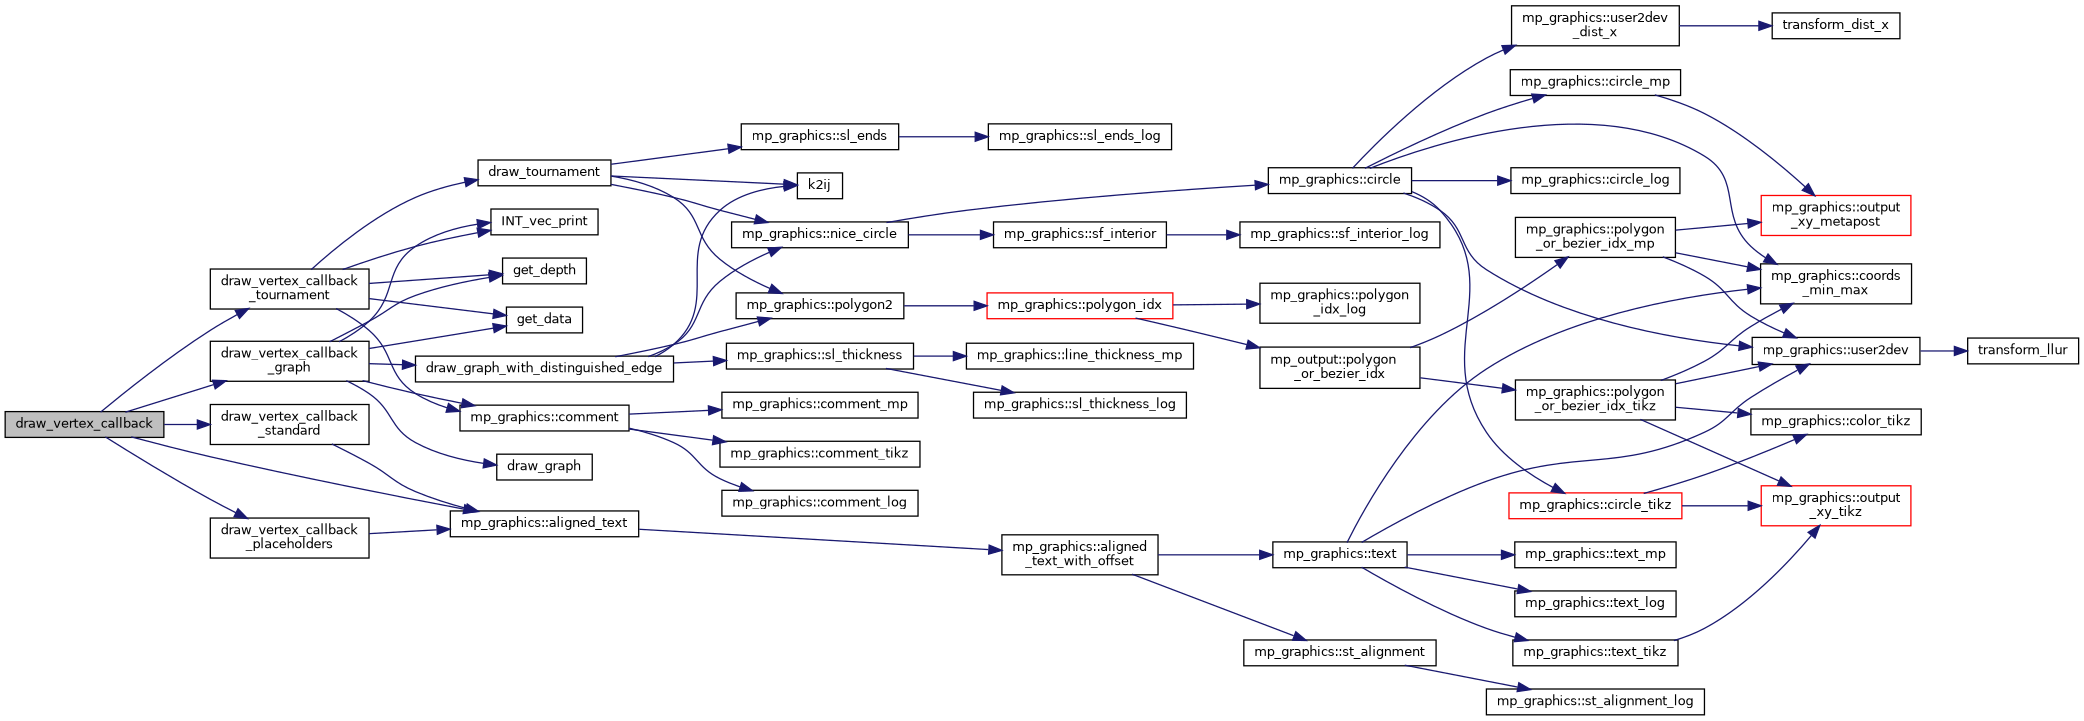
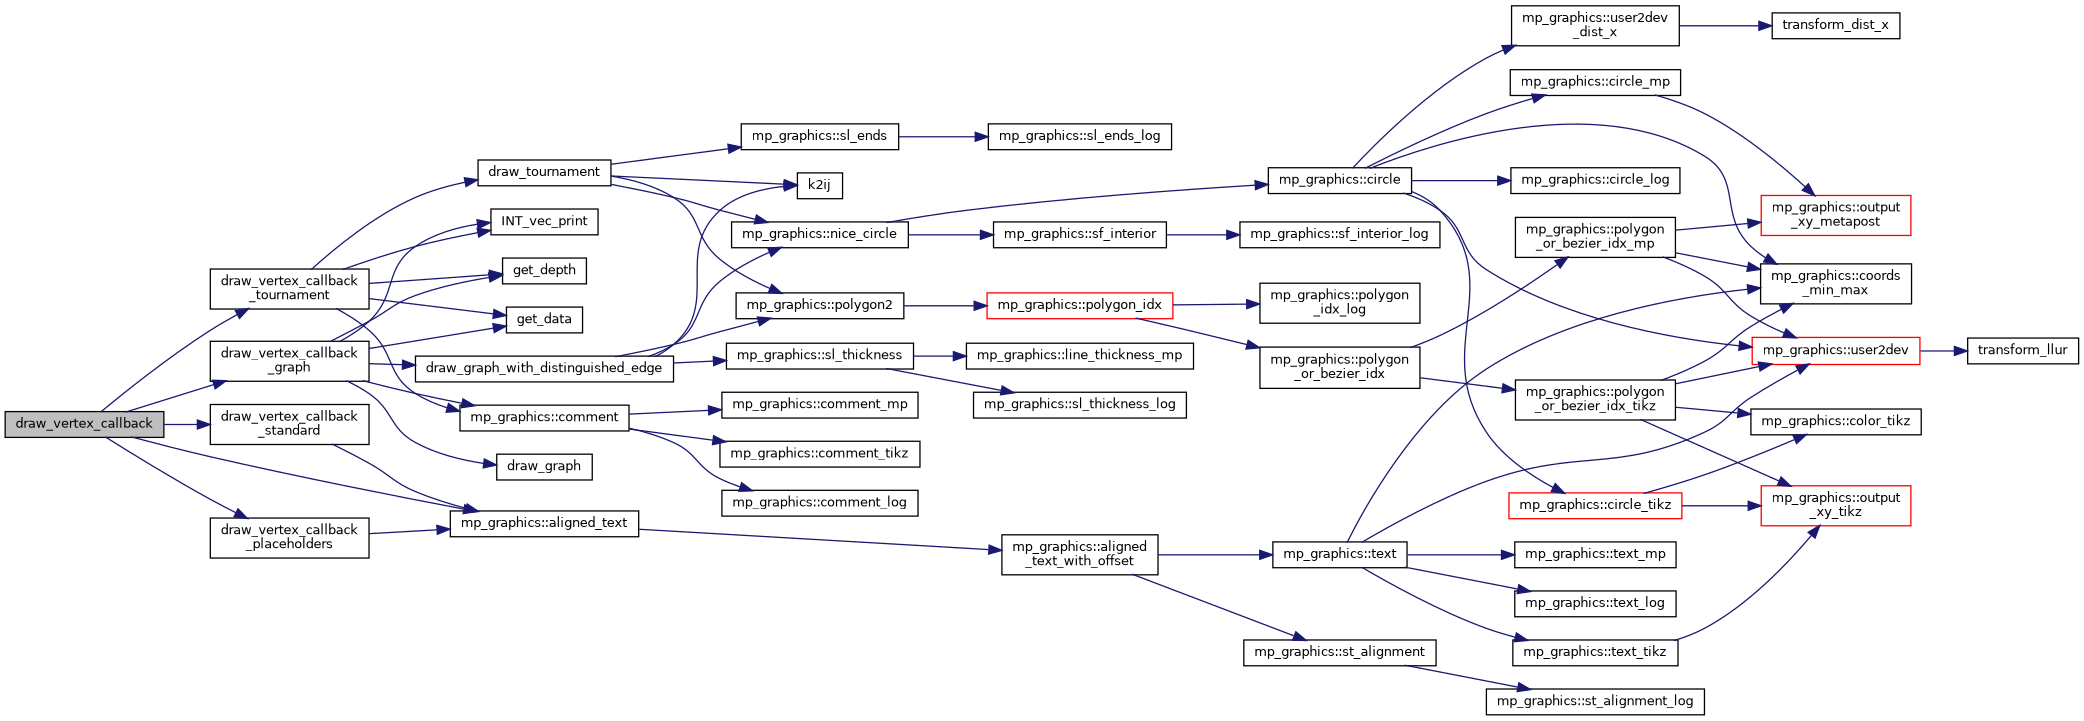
node "mp_graphics::user2dev": color black -> red
node "mp_output::polygon _or_bezier_idx": label "mp_output::polygon _or_bezier_idx" -> "mp_graphics::polygon _or_bezier_idx"
